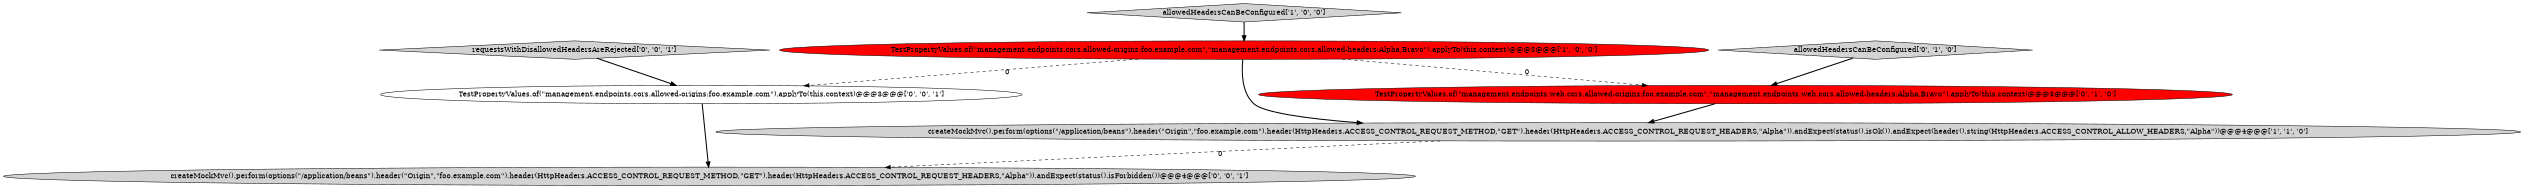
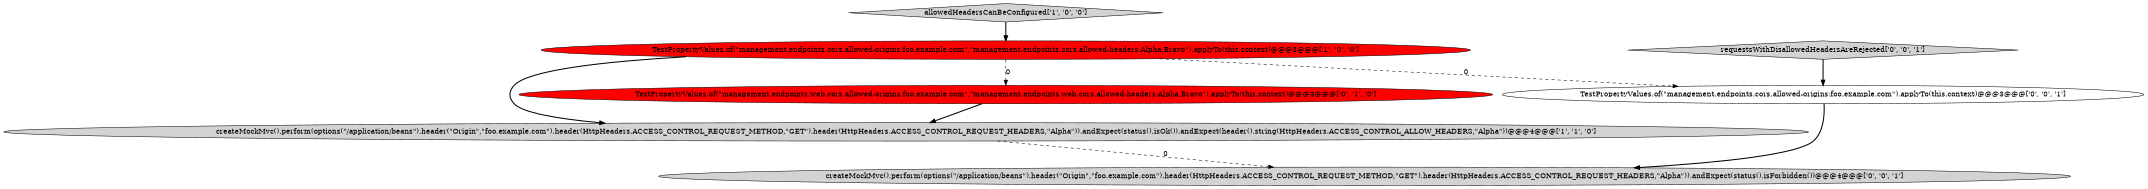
node "allowedHeadersCanBeConfigured['0', '1', '0']": removed
